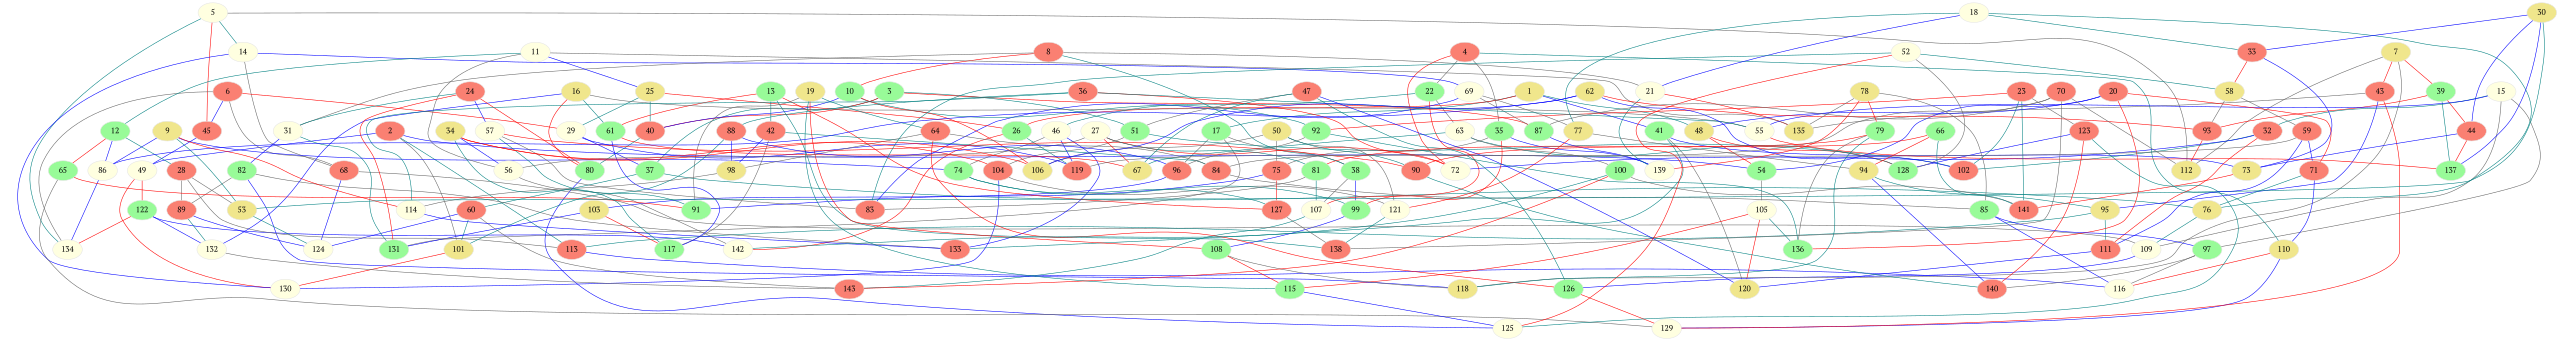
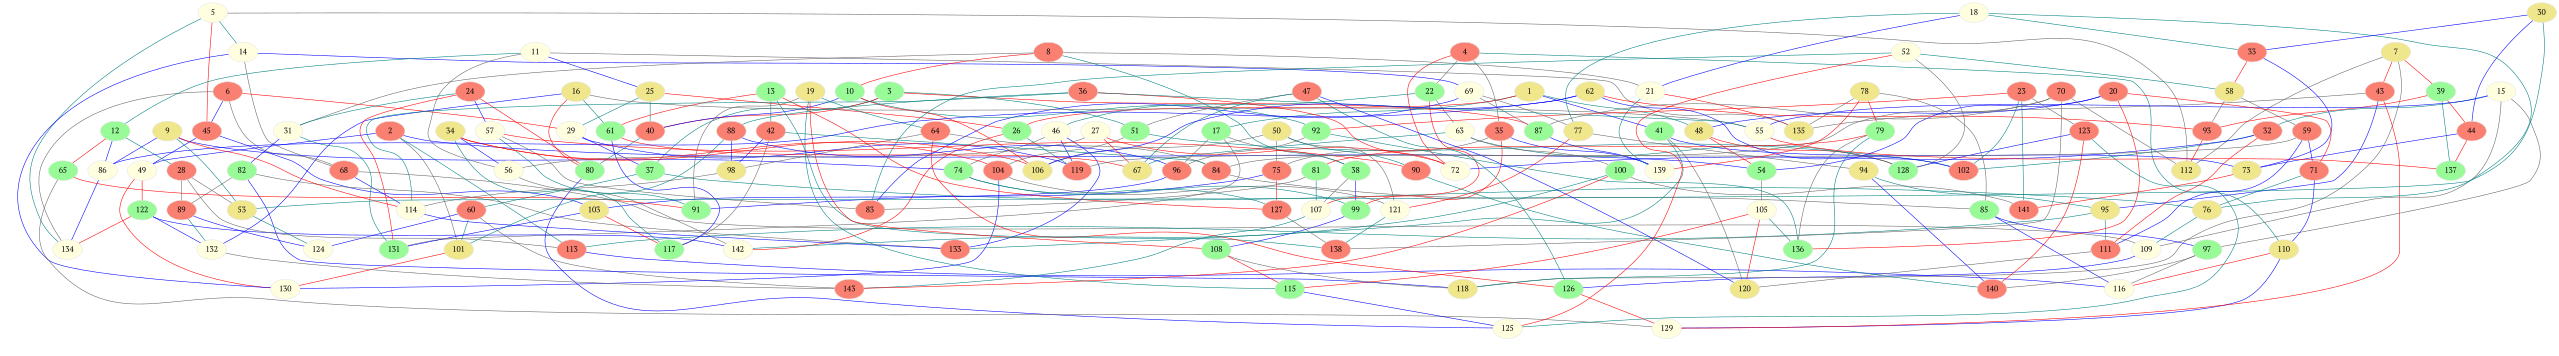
edge "30" -- "137": removed
node "35": fillcolor palegreen -> salmon
node "66": removed
edge "27" -- "81": removed
edge "45" -- "103": added
edge "68" -- "124": now "68" -- "114"
edge "111" -- "120": color blue -> gray40
